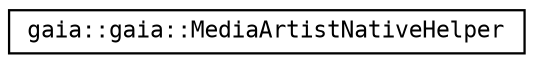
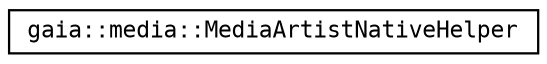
node "gaia::gaia::MediaArtistNativeHelper": label "gaia::gaia::MediaArtistNativeHelper" -> "gaia::media::MediaArtistNativeHelper"
